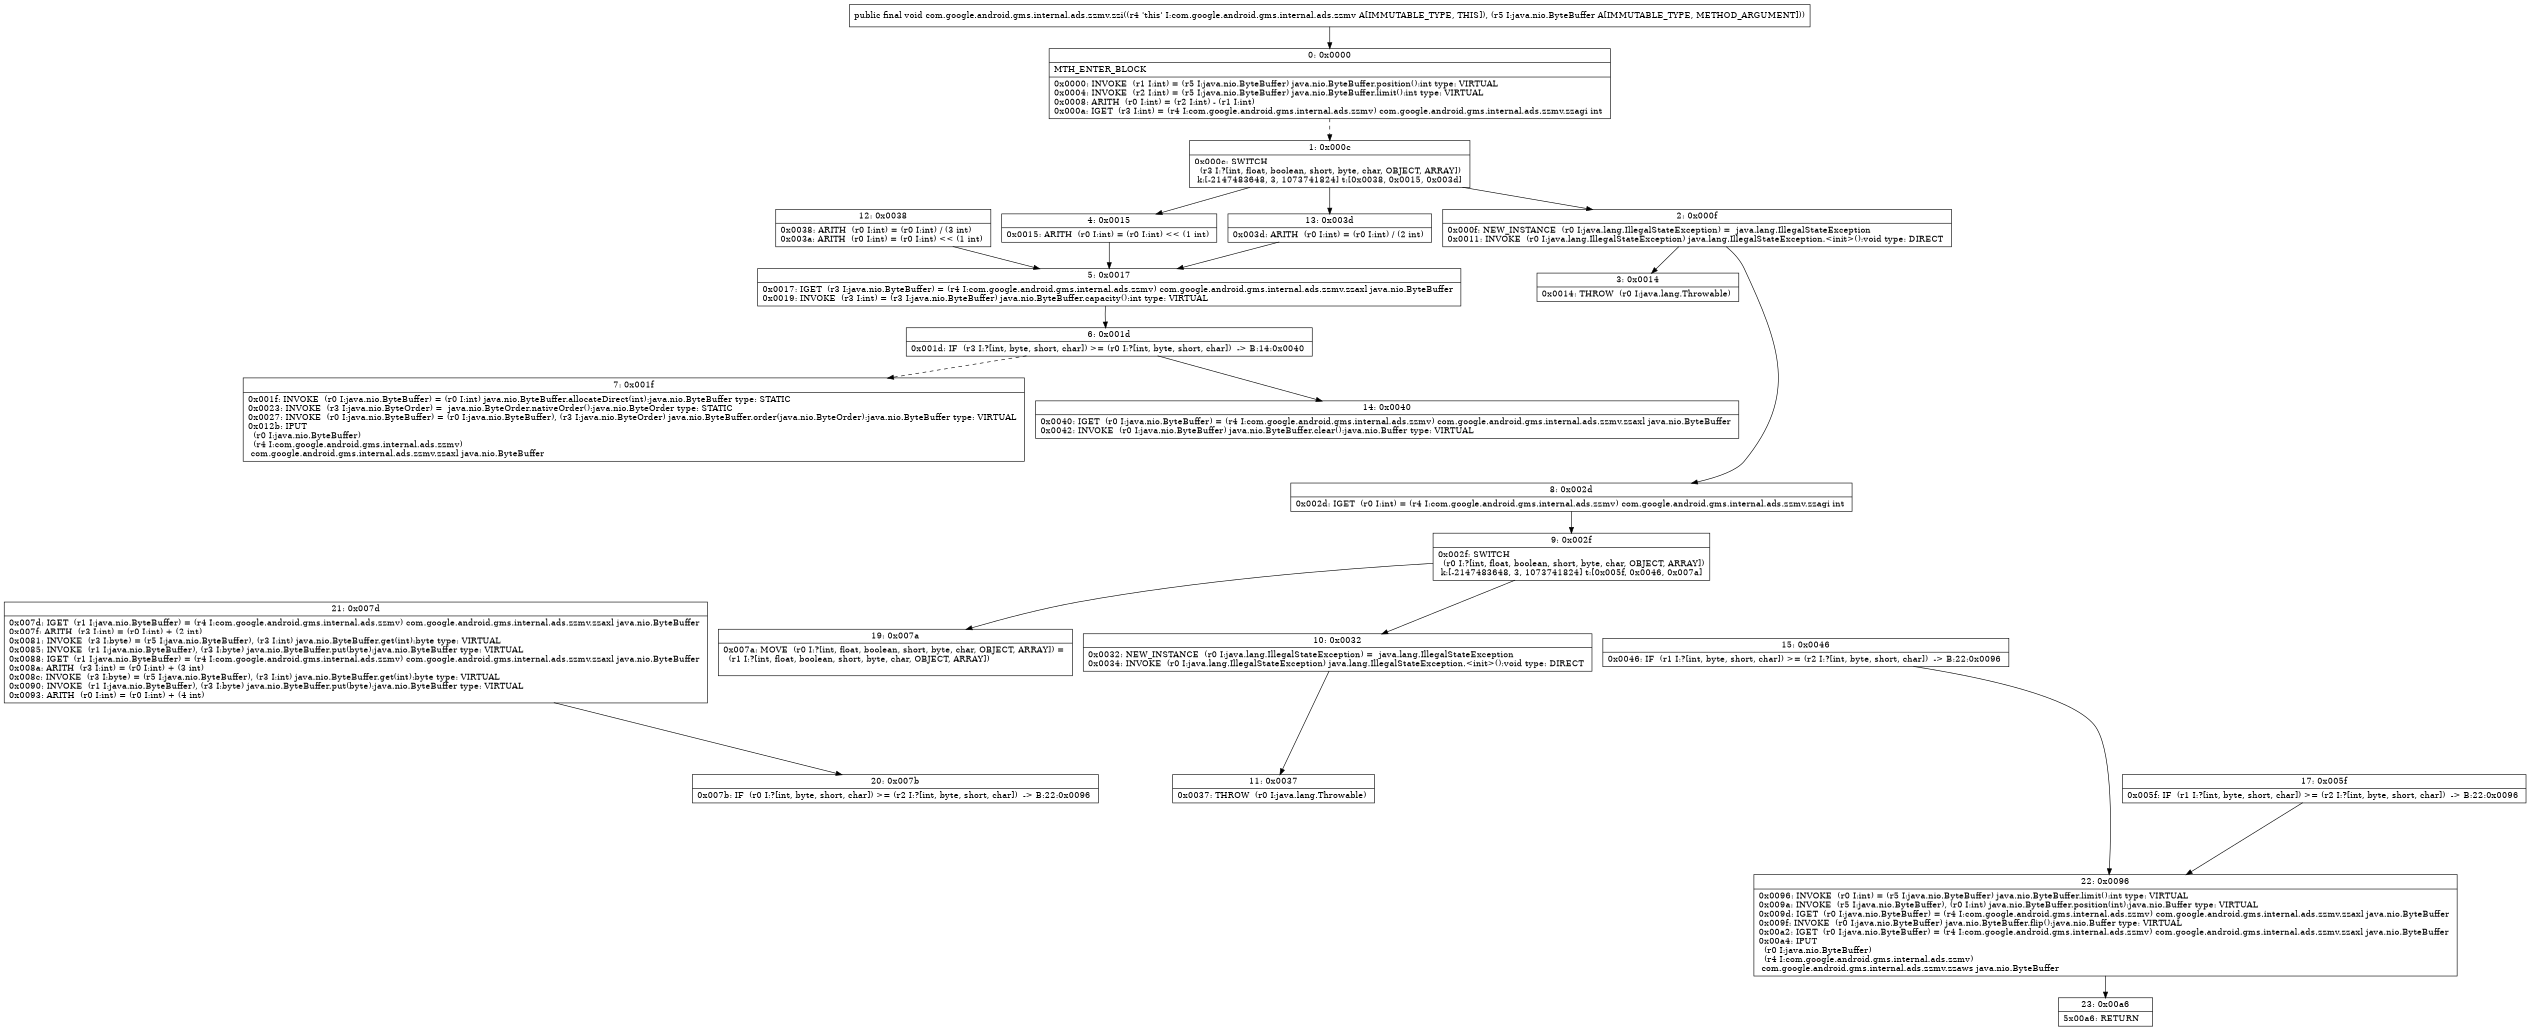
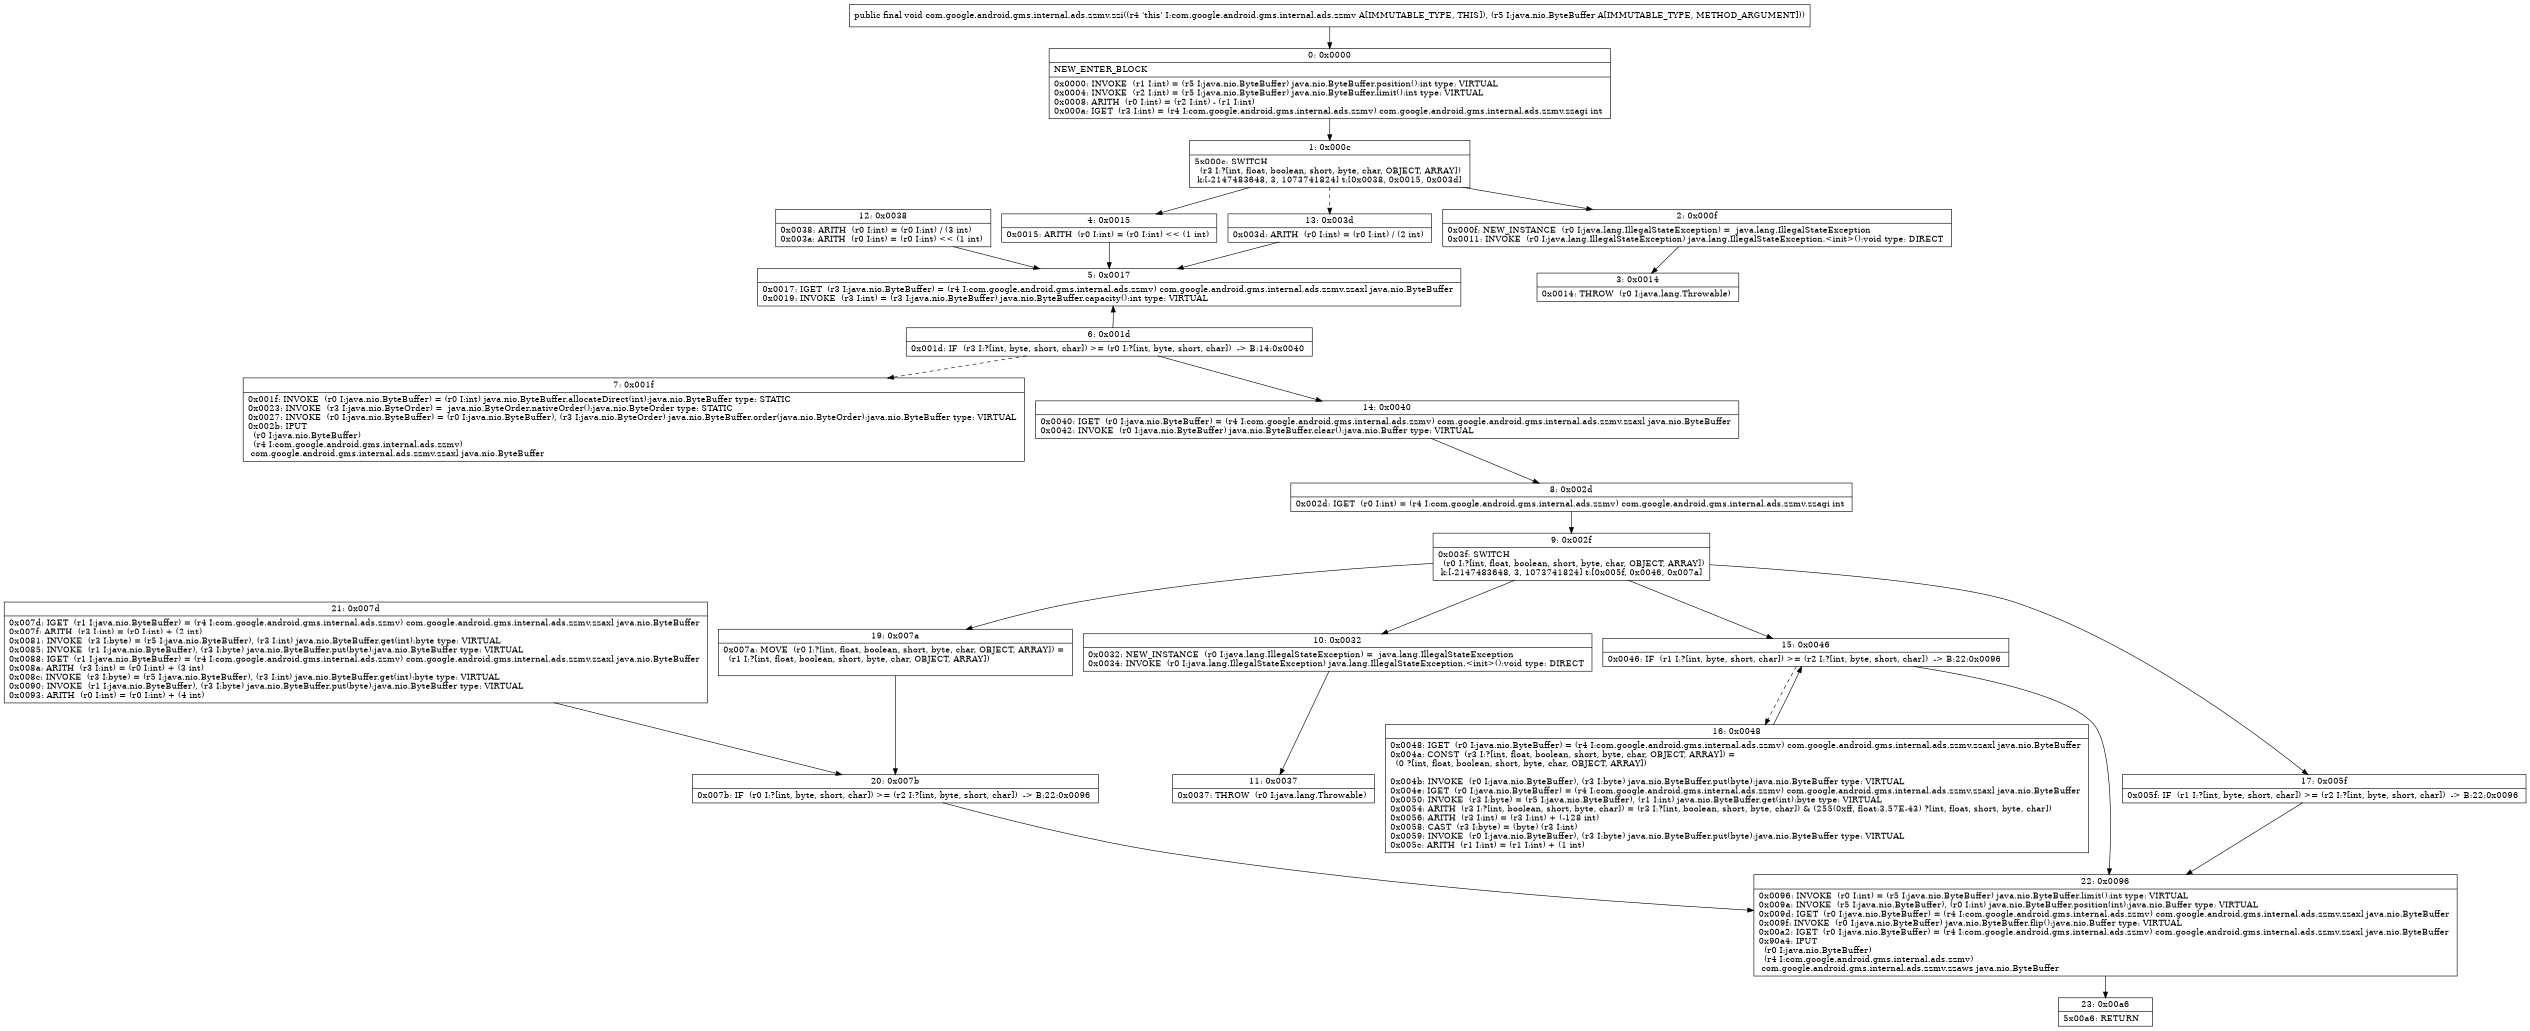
node "0: 0x0000": text "MTH_ENTER_BLOCK" -> "NEW_ENTER_BLOCK"
edge "0: 0x0000" -> "1: 0x000c": style dashed -> solid
node "1: 0x000c": text "0x000c: SWITCH" -> "5x000c: SWITCH"
edge "1: 0x000c" -> "13: 0x003d": style solid -> dashed
edge "5: 0x0017" -> "6: 0x001d": reversed
edge "2: 0x000f" -> "8: 0x002d": now "14: 0x0040" -> "8: 0x002d"
node "7: 0x001f": text "0x012b: IPUT" -> "0x002b: IPUT"
node "9: 0x002f": text "0x002f: SWITCH" -> "0x003f: SWITCH"
edge "9: 0x002f" -> "17: 0x005f": added
edge "9: 0x002f" -> "15: 0x0046": added
edge "19: 0x007a" -> "20: 0x007b": added
node "16: 0x0048": added
edge "20: 0x007b" -> "22: 0x0096": added
node "22: 0x0096": text "0x00a4: IPUT" -> "0x90a4: IPUT"
